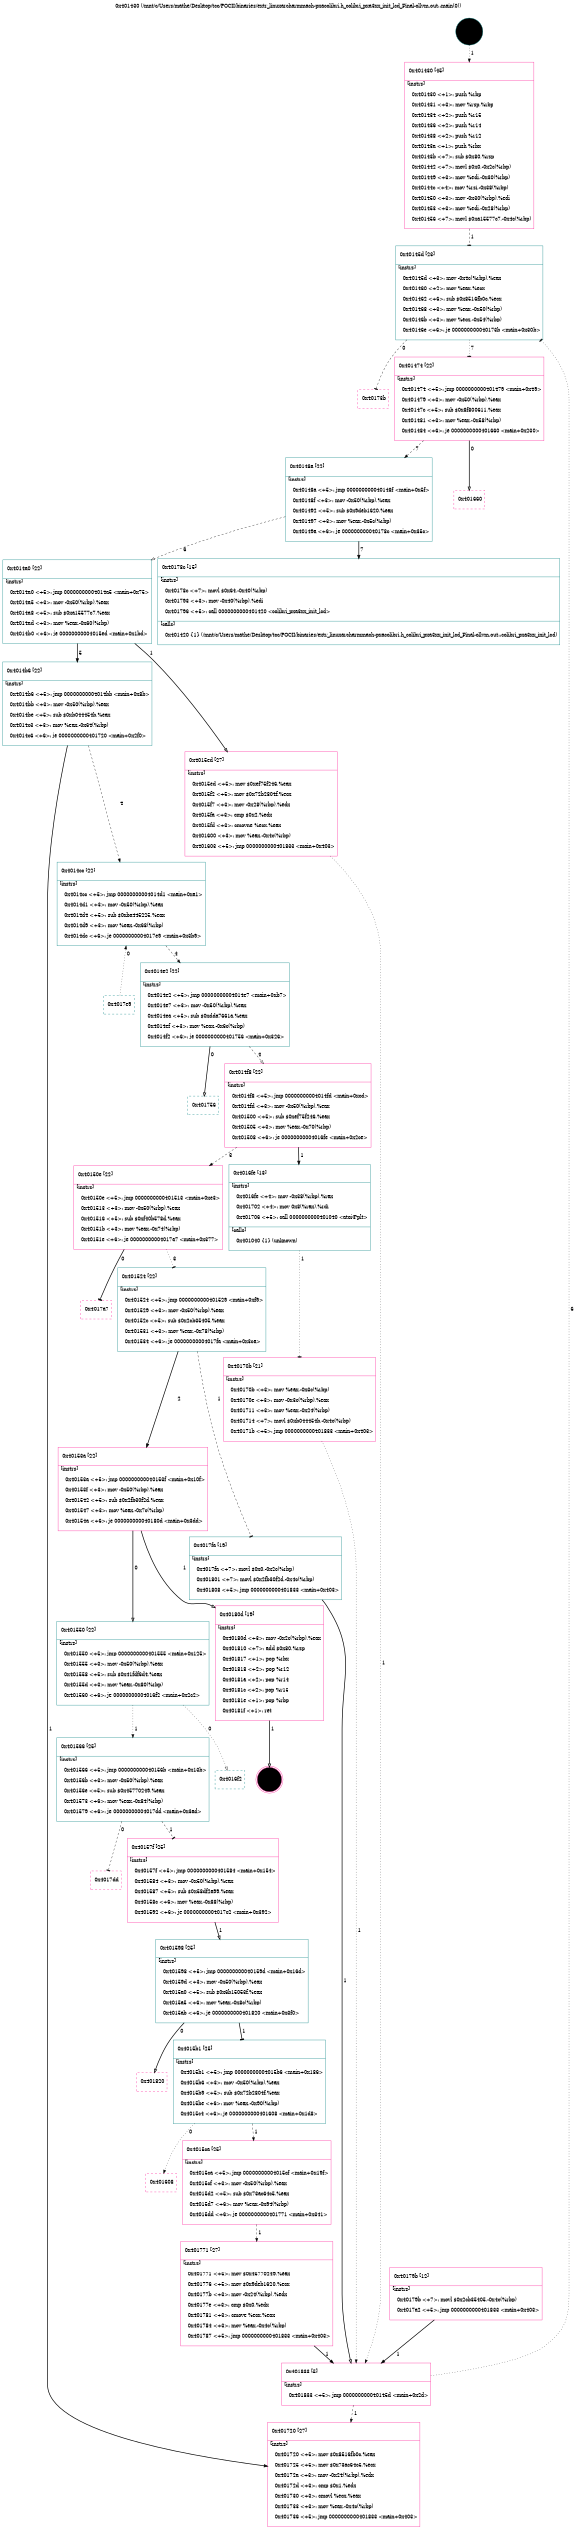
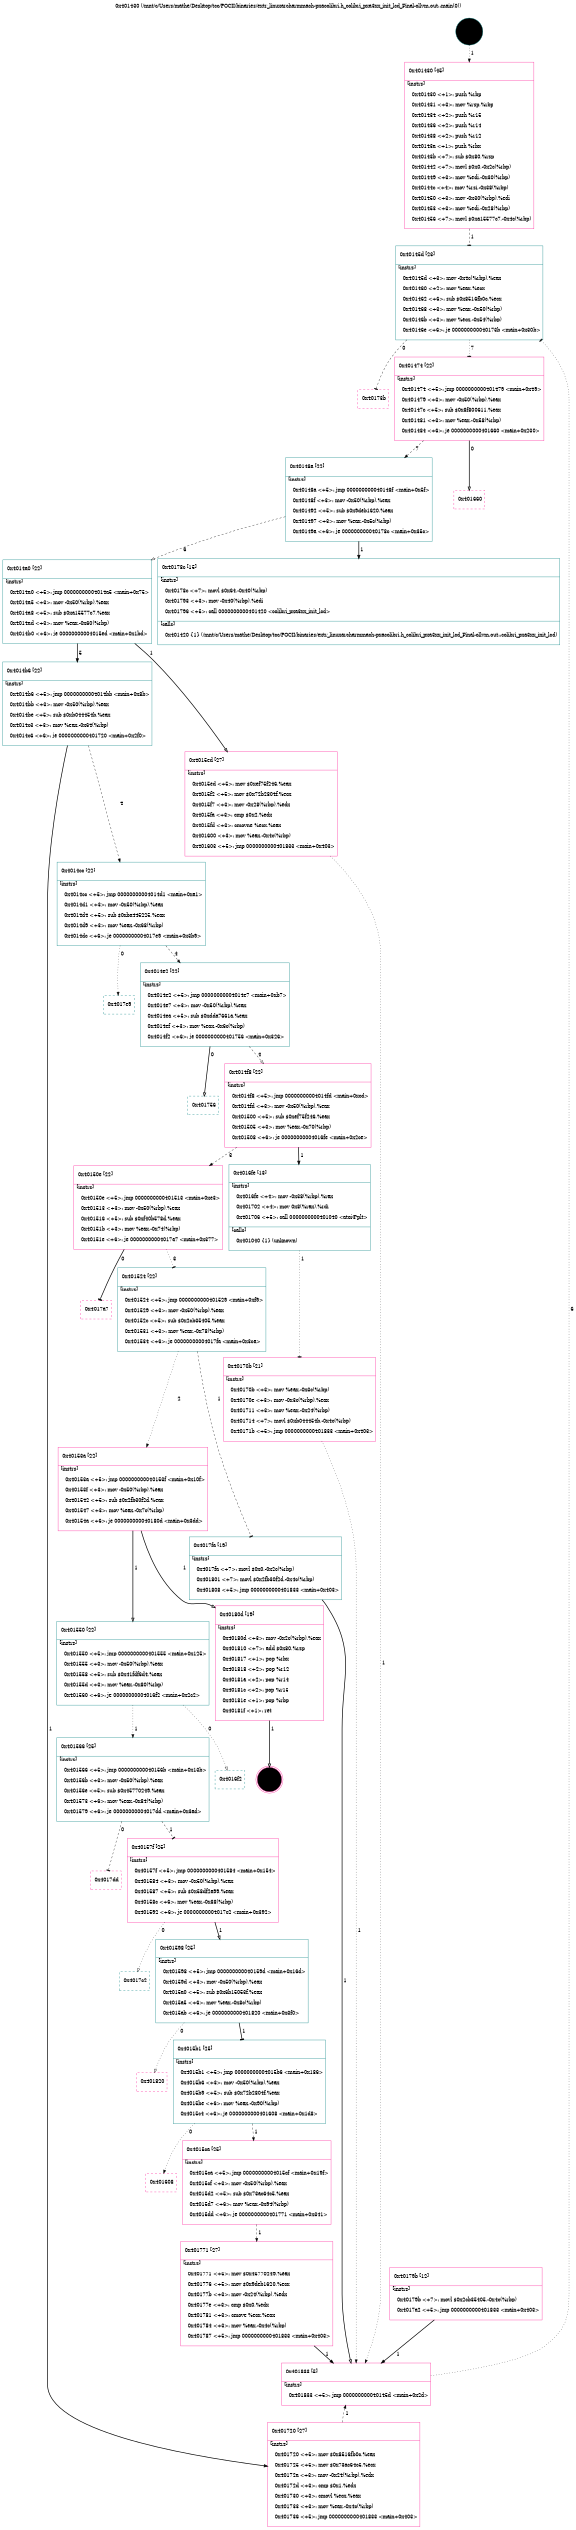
edge "0x40148a [22]" -> "0x40178c [15]": label " 7" -> " 1"
edge "0x4017e9" -> "0x4014cc [22]": reversed
edge "0x401524 [22]" -> "0x40153a [22]": style bold -> dotted
edge "0x40153a [22]" -> "0x401550 [22]": label " 0" -> " 1"
node "0x4017c2": added
edge "0x401598 [25]" -> "0x401820": style bold -> dotted
edge "0x401833 [5]" -> "0x401720 [27]": reversed
